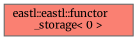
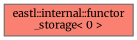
node "eastl::eastl::functor _storage< 0 >": label "eastl::eastl::functor _storage< 0 >" -> "eastl::internal::functor _storage< 0 >"
